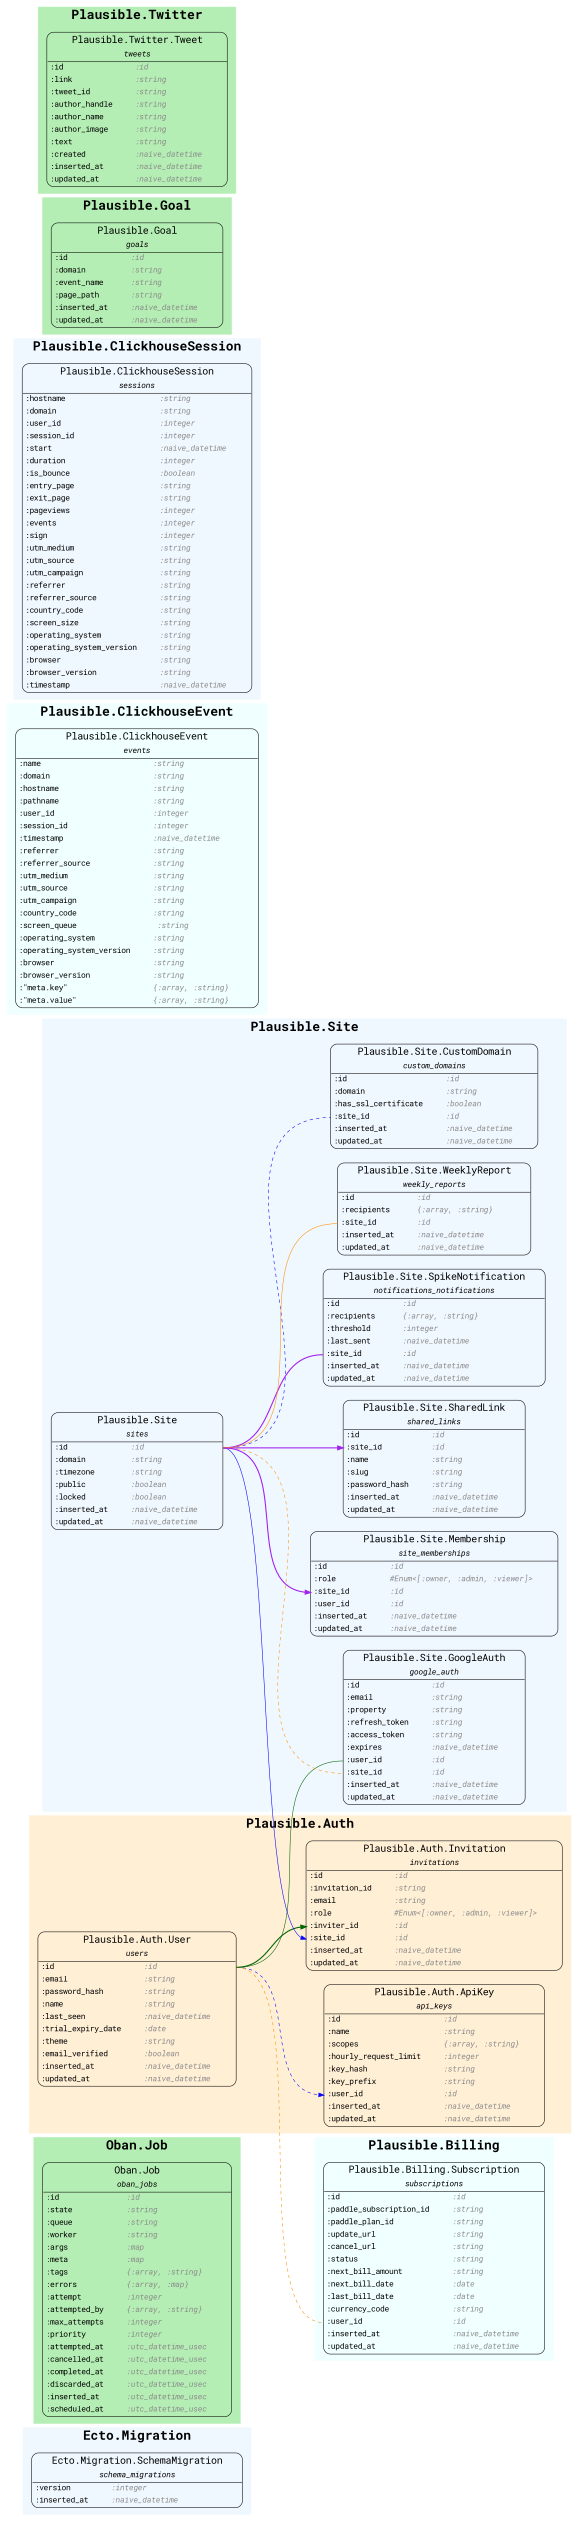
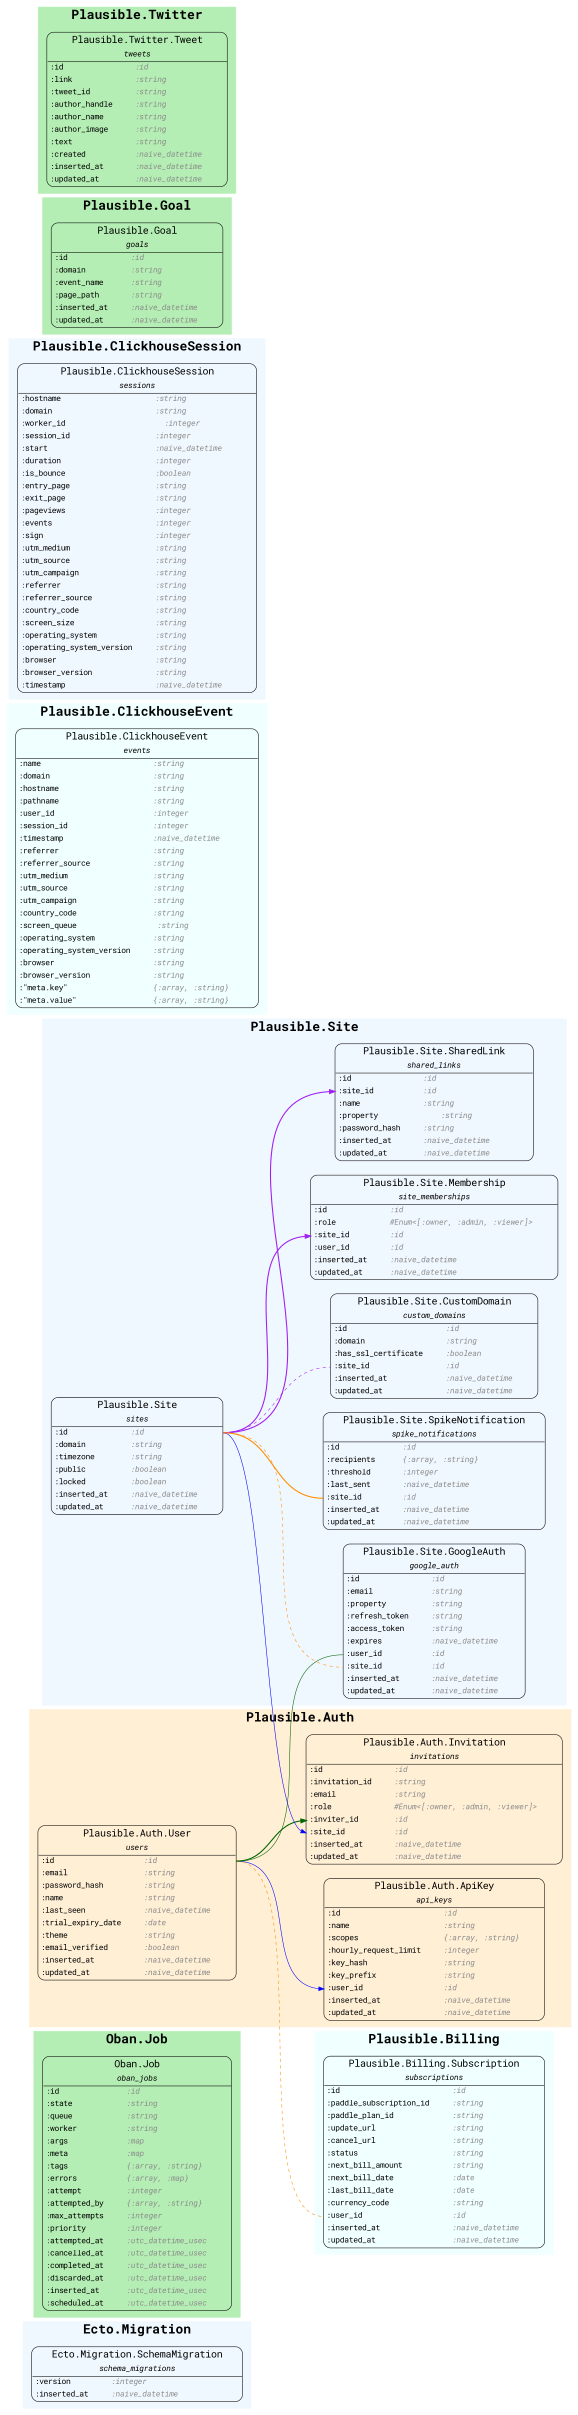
node "Plausible.ClickhouseSession": text ":user_id" -> ":worker_id"
node "Plausible.Site.WeeklyReport": removed
edge "Plausible.Site.CustomDomain" -- "Plausible.Site": color blue -> purple
node "Plausible.Site.SpikeNotification": text "notifications_notifications" -> "spike_notifications"
edge "Plausible.Site.SpikeNotification" -- "Plausible.Site": color purple -> darkorange
node "Plausible.Site.SharedLink": text ":slug" -> ":property"
edge "Plausible.Auth.User" -> "Plausible.Auth.ApiKey": style dashed -> solid
